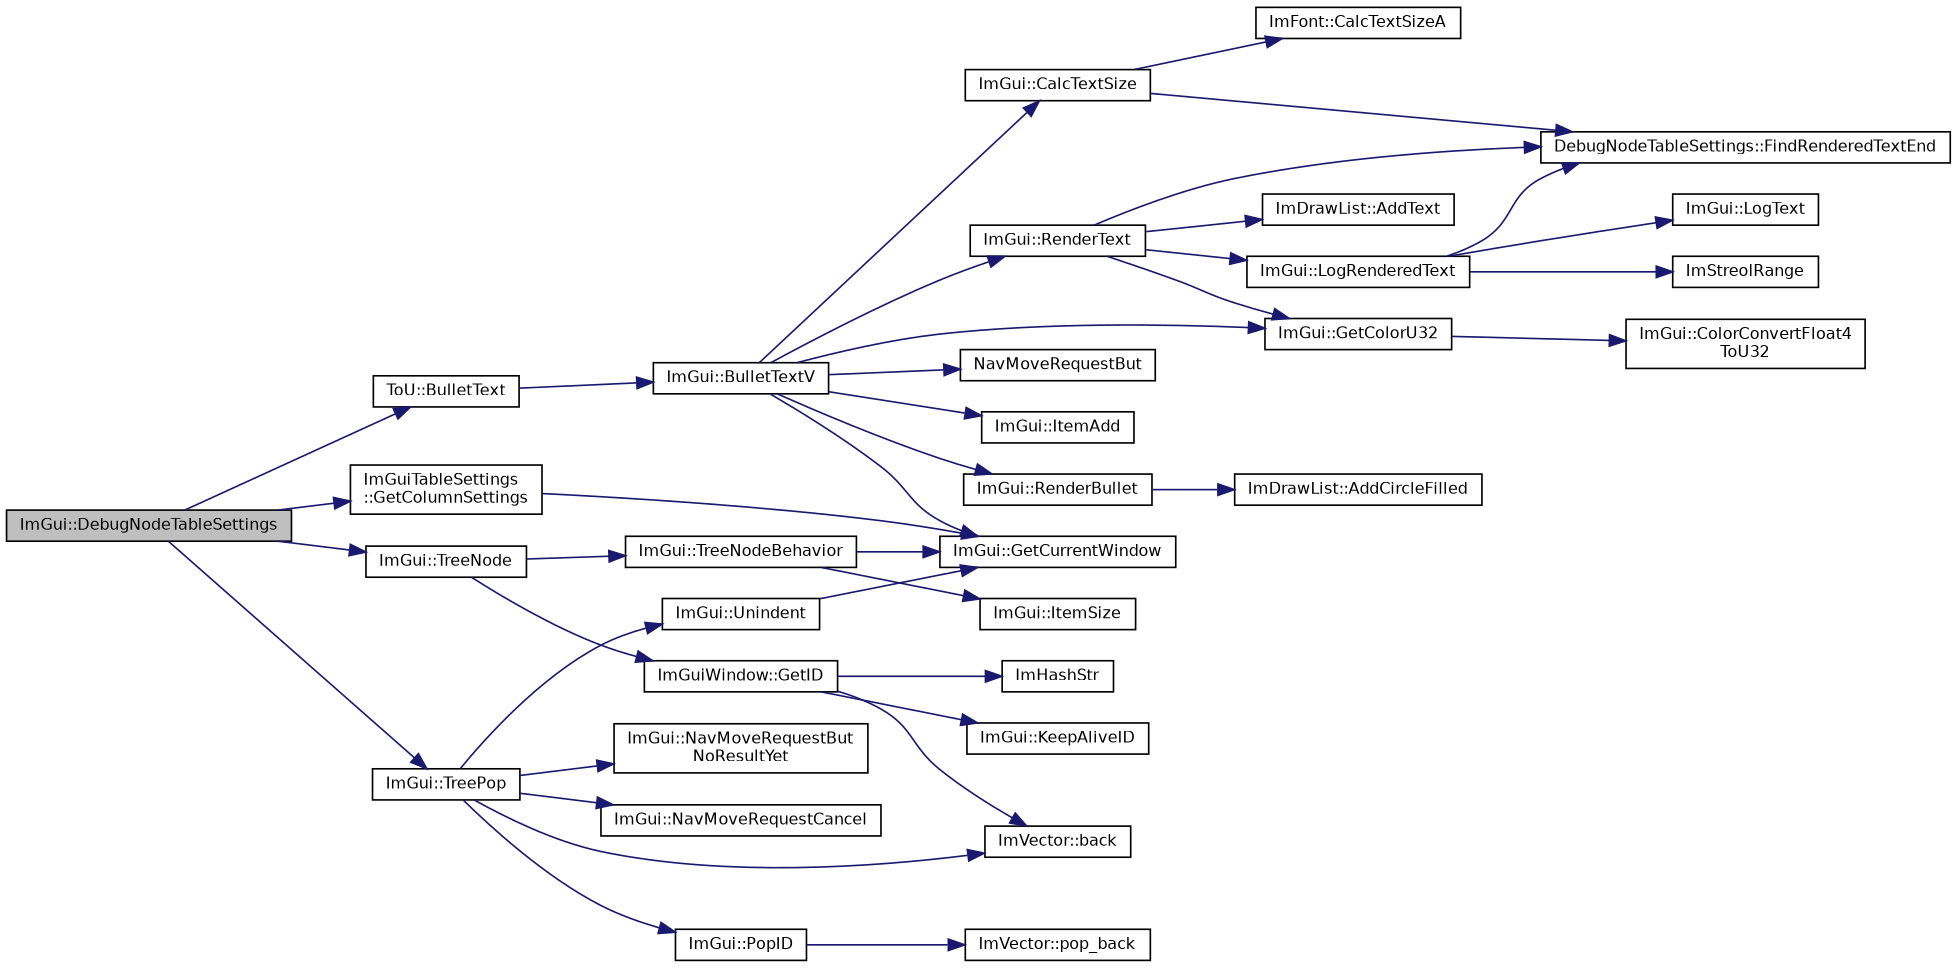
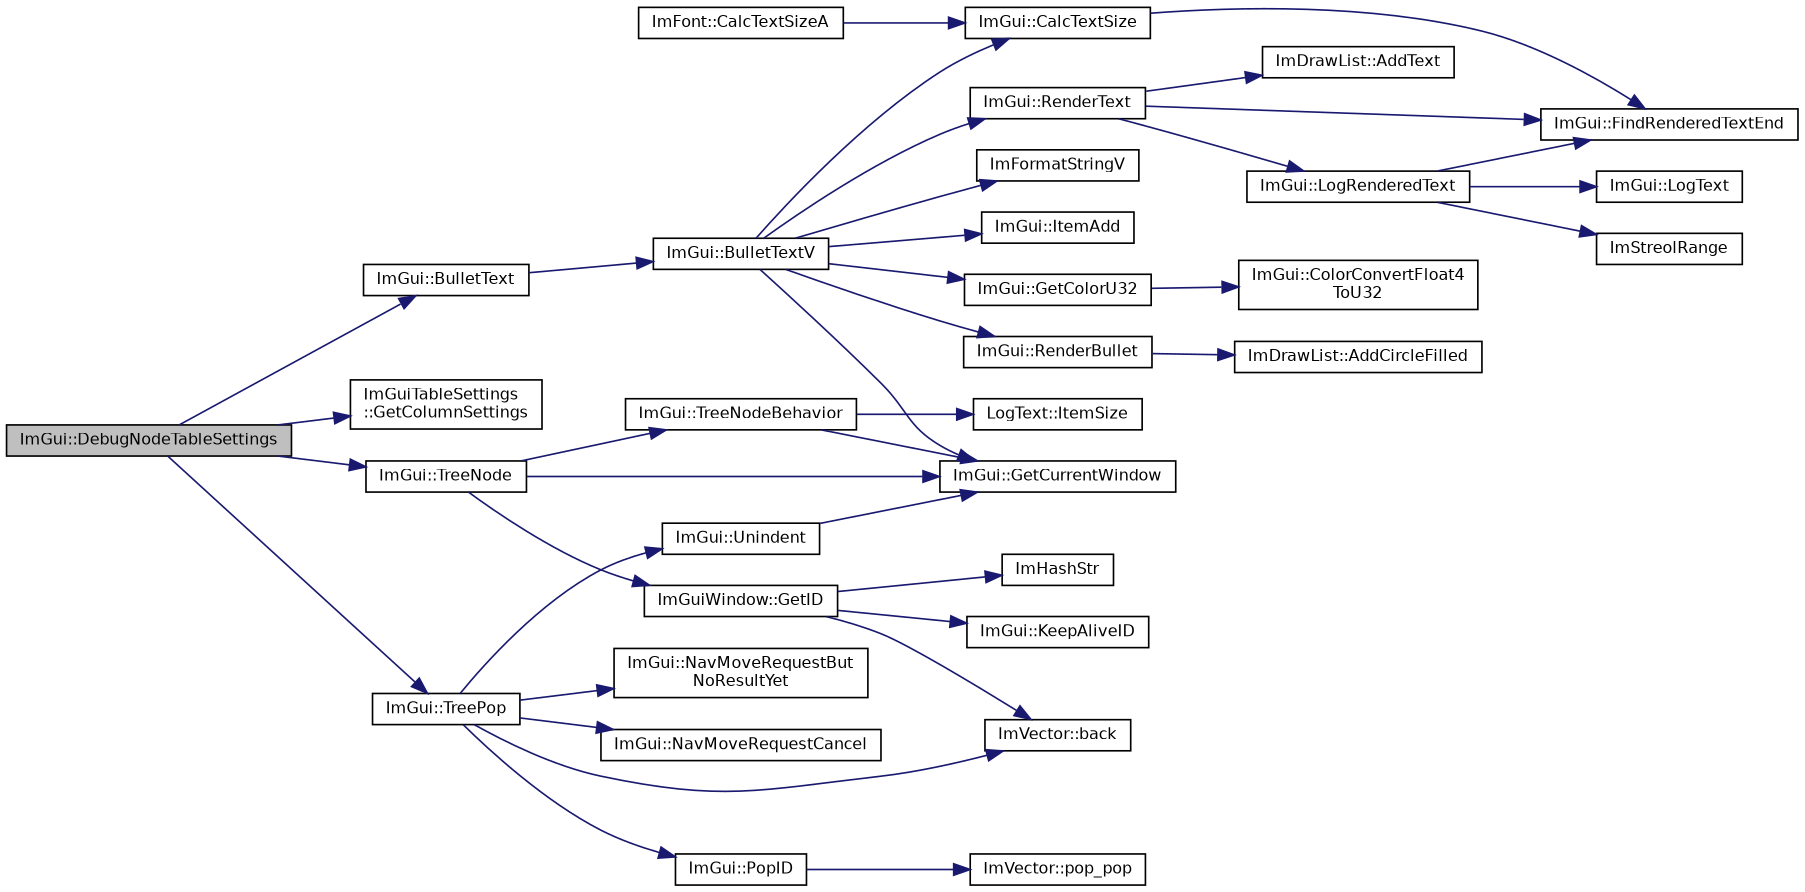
edge "ImGui::CalcTextSize" -> "ImFont::CalcTextSizeA": reversed
node "DebugNodeTableSettings::FindRenderedTextEnd": label "DebugNodeTableSettings::FindRenderedTextEnd" -> "ImGui::FindRenderedTextEnd"
edge "ImGui::RenderText" -> "ImGui::GetColorU32": removed
node "NavMoveRequestBut": label "NavMoveRequestBut" -> "ImFormatStringV"
node "ToU::BulletText": label "ToU::BulletText" -> "ImGui::BulletText"
edge "ImGuiTableSettings ::GetColumnSettings" -> "ImGui::GetCurrentWindow": now "ImGui::TreeNode" -> "ImGui::GetCurrentWindow"
node "ImGui::ItemSize": label "ImGui::ItemSize" -> "LogText::ItemSize"
node "ImVector::pop_back": label "ImVector::pop_back" -> "ImVector::pop_pop"
